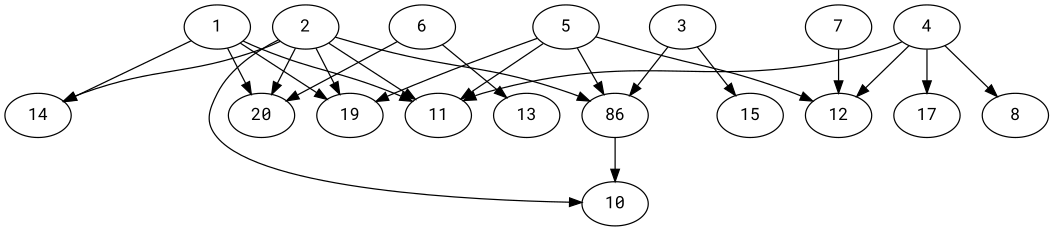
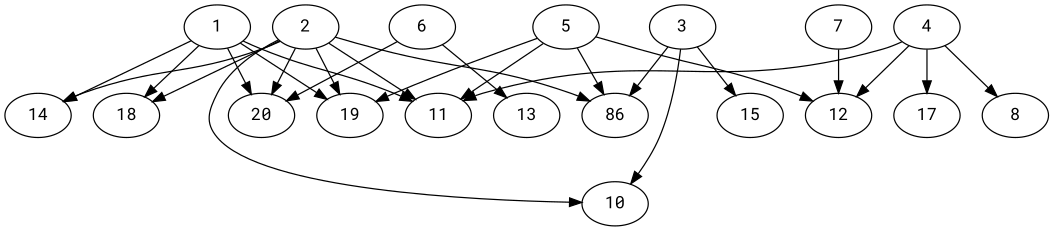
node "18": added
edge "86" -> "10": now "3" -> "10"
